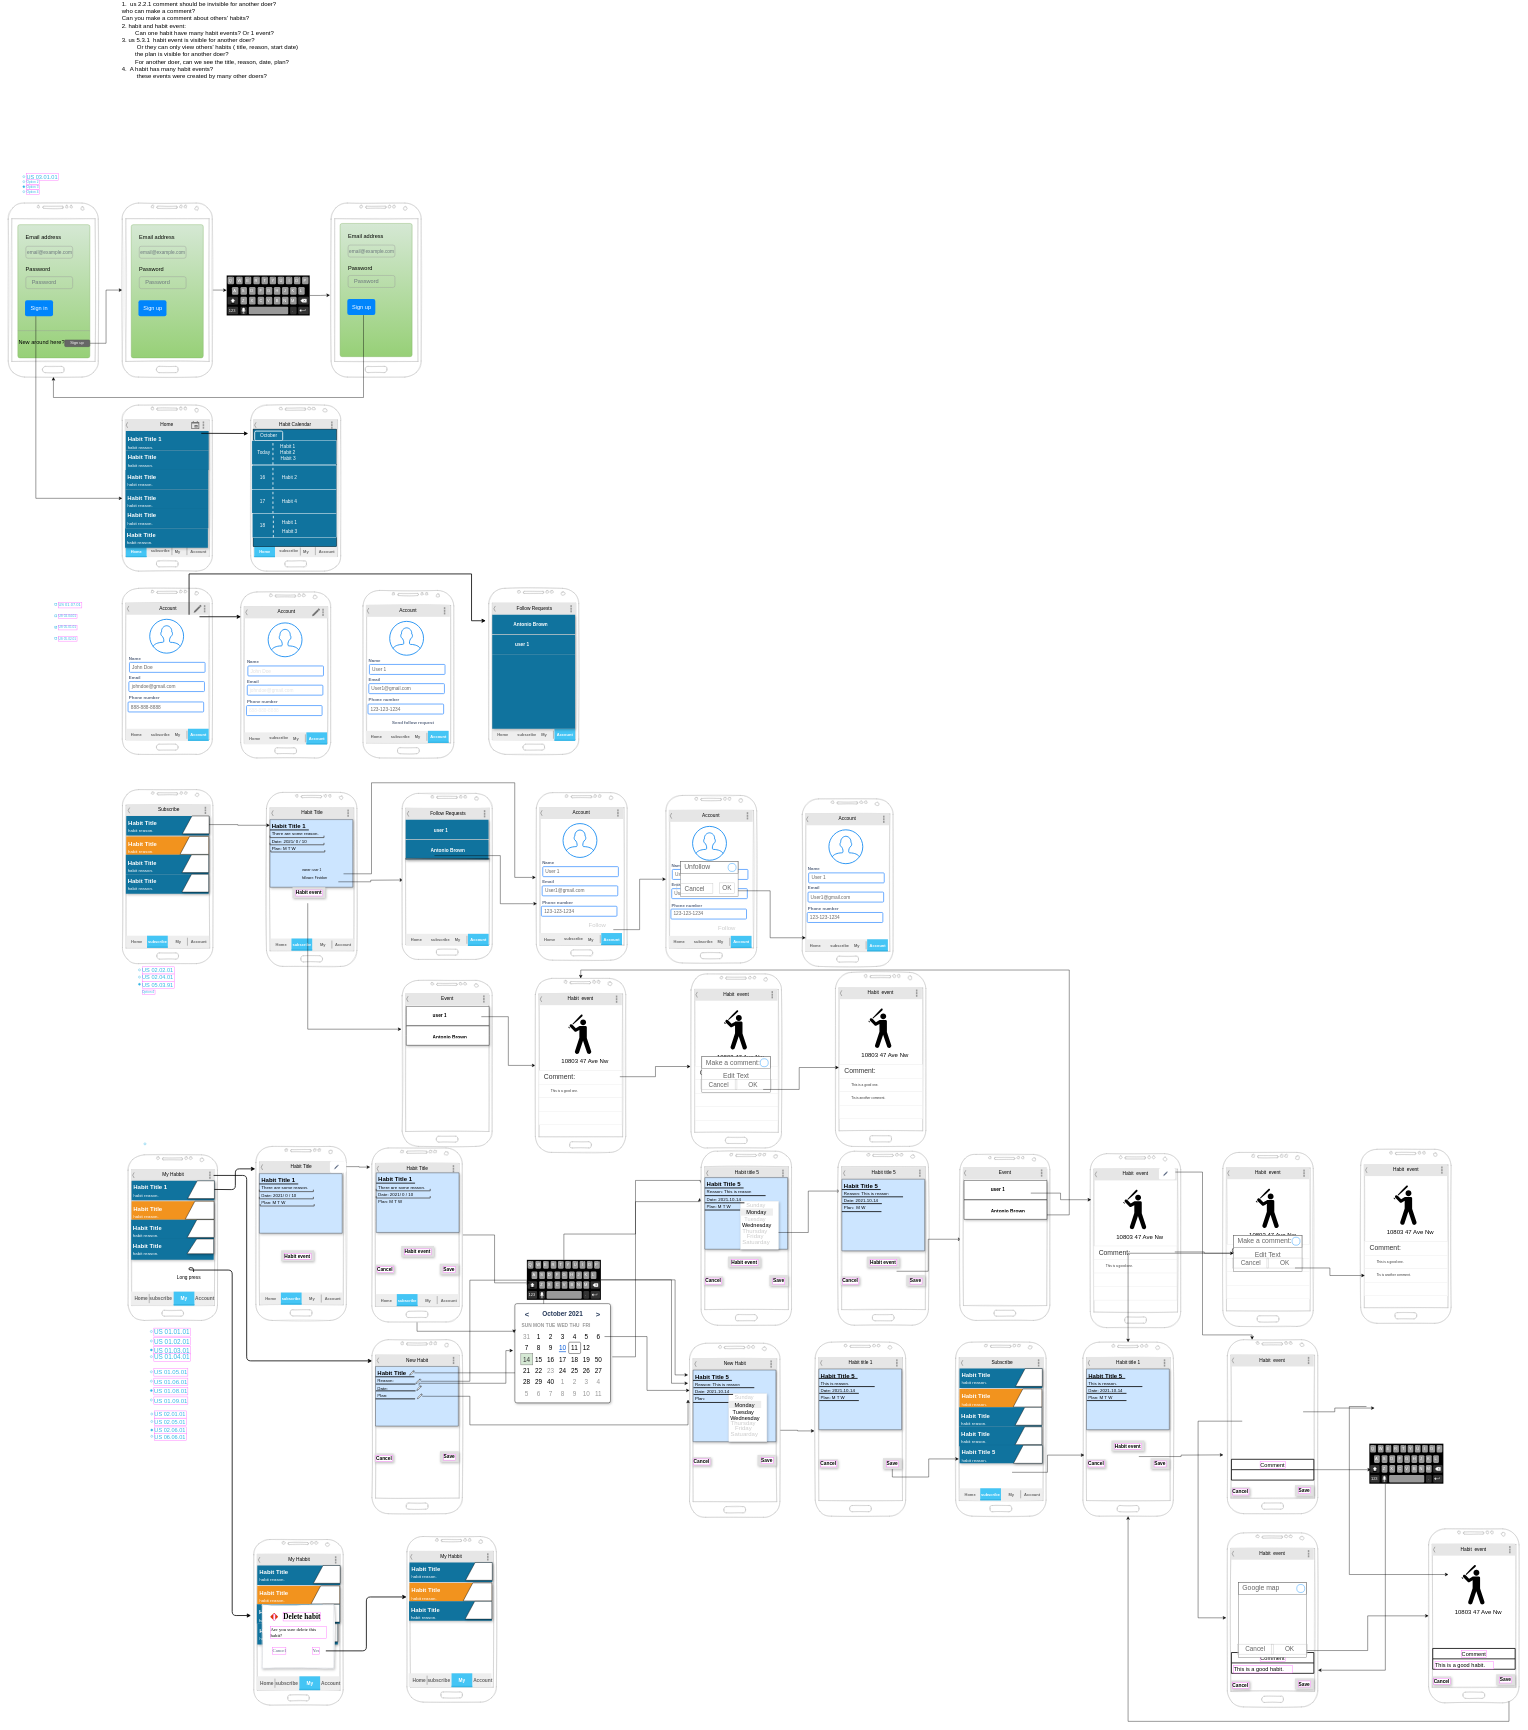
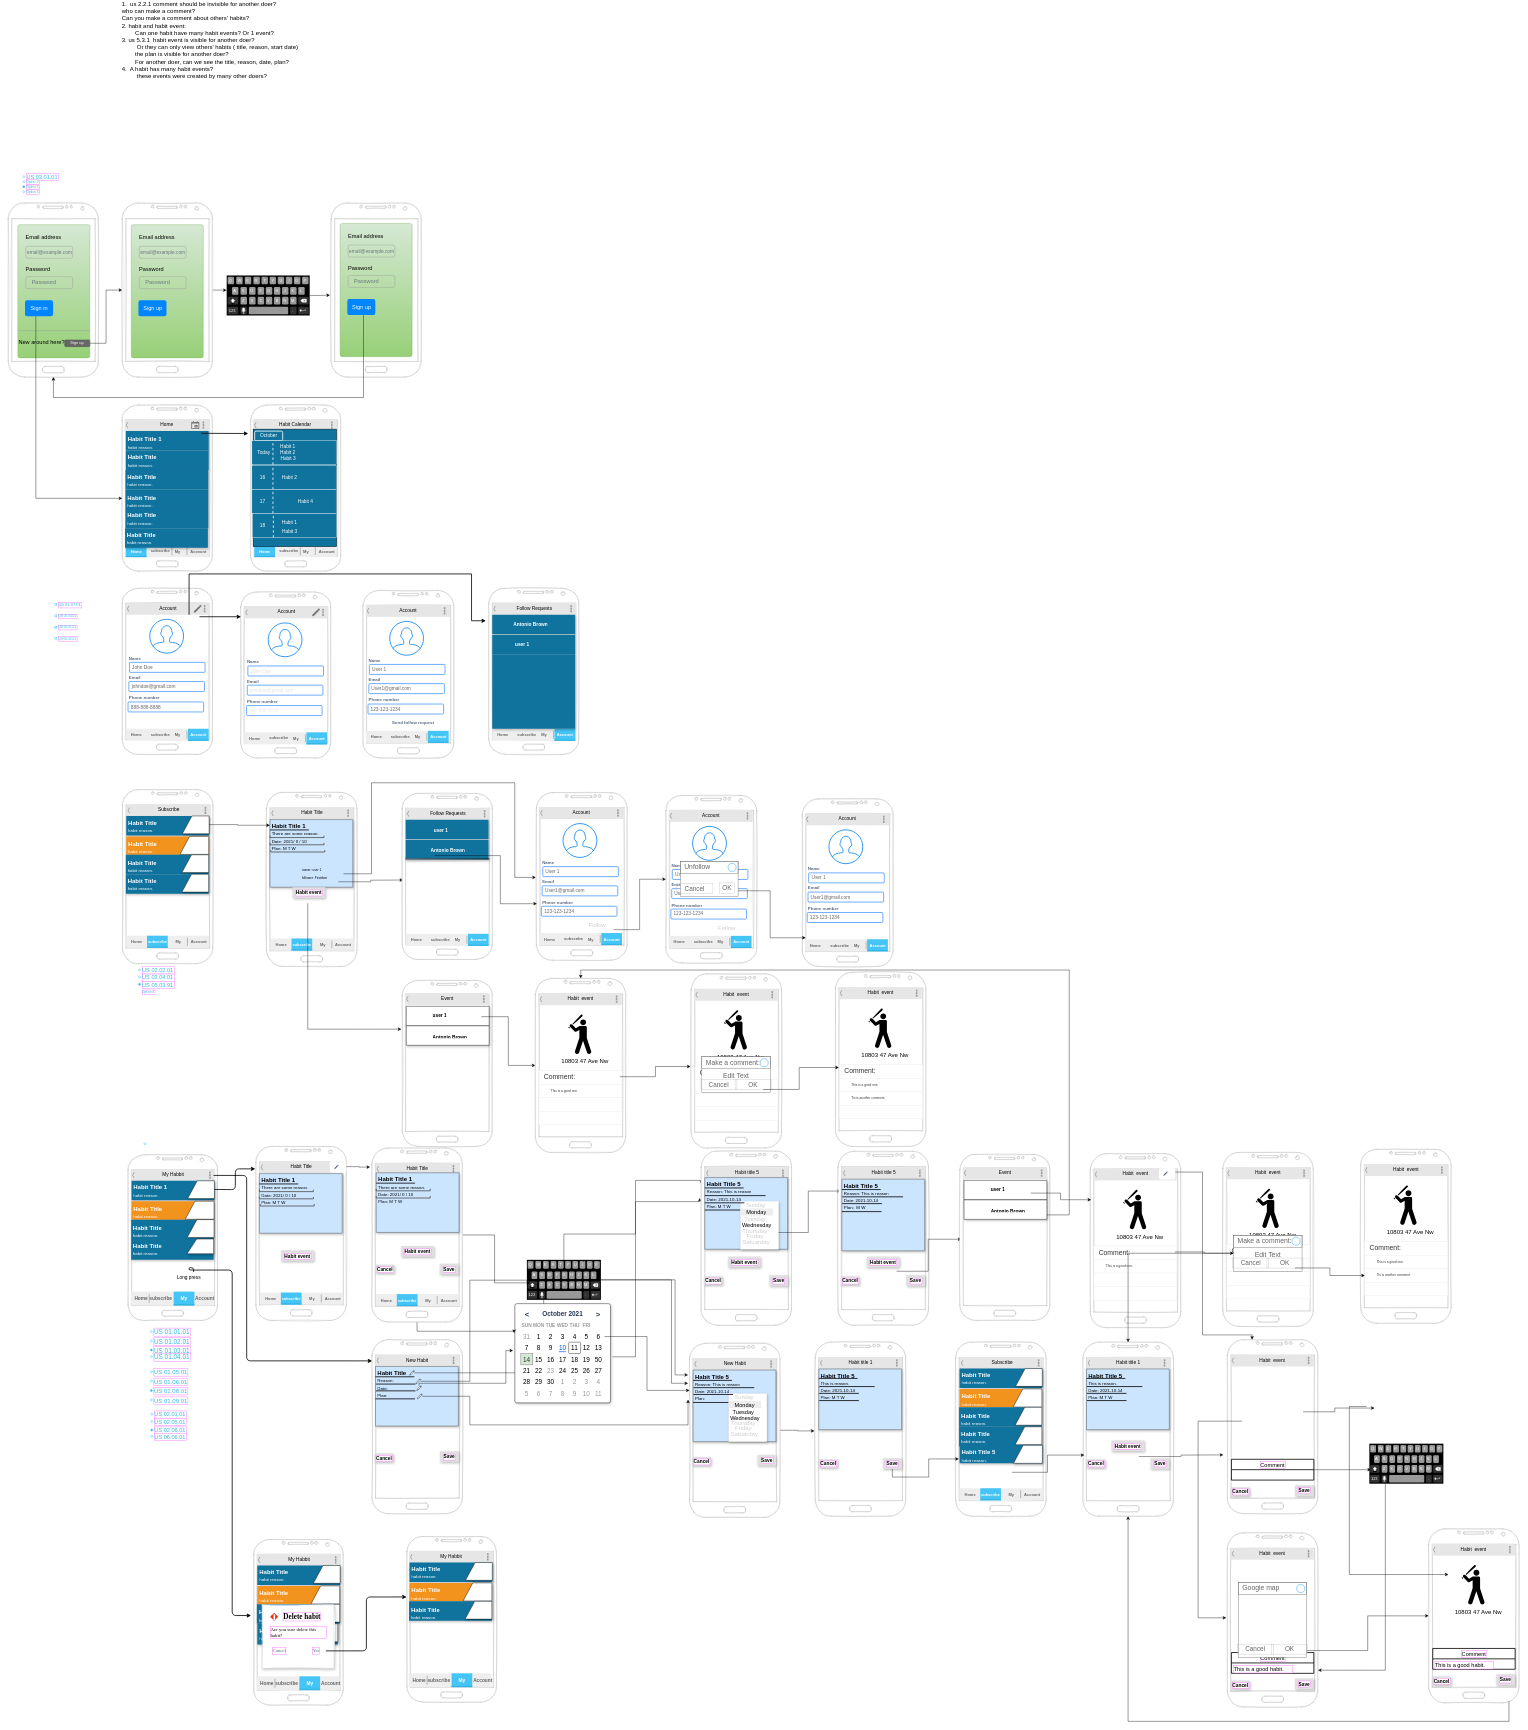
node "Habit 4": moved (289, 501) -> (305, 501)
node "13": added
node "40": label "40" -> "30"
